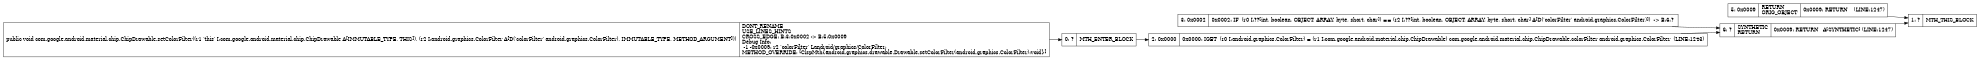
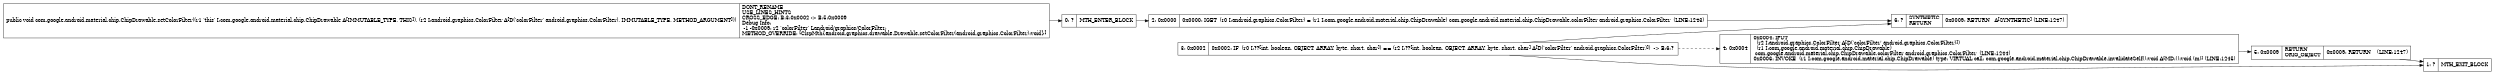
node "1: ?": text "MTH_THIS_BLOCK" -> "MTH_EXIT_BLOCK"
edge "6: ?" -> "1: ?": now "3: 0x0002" -> "1: ?"
node "4: 0x0004": added
